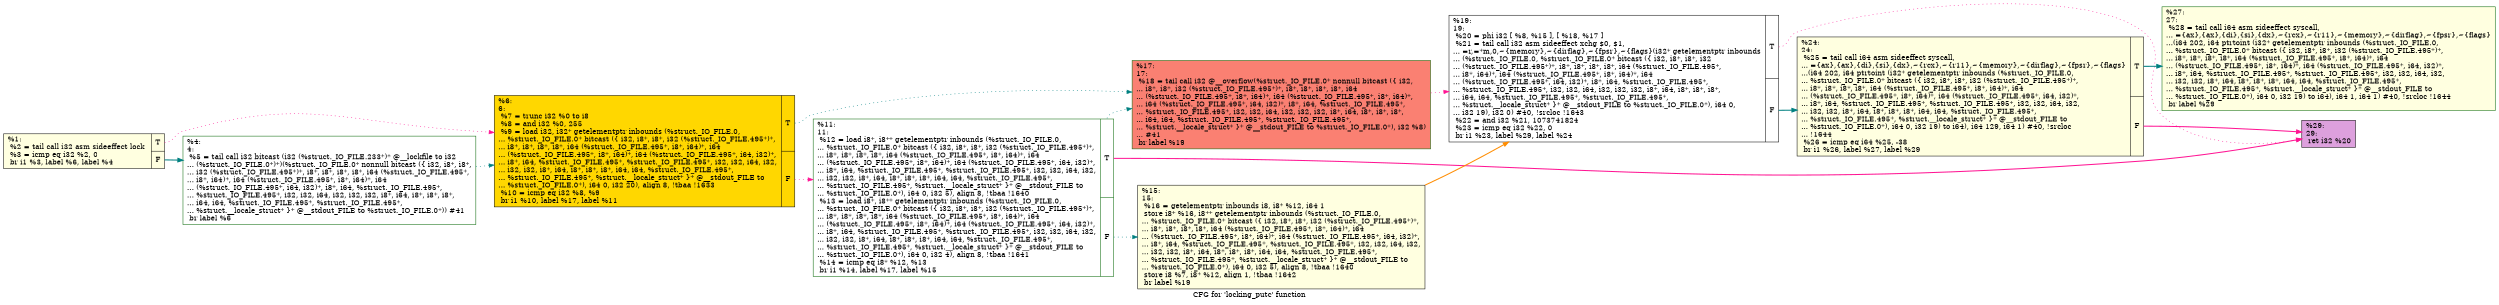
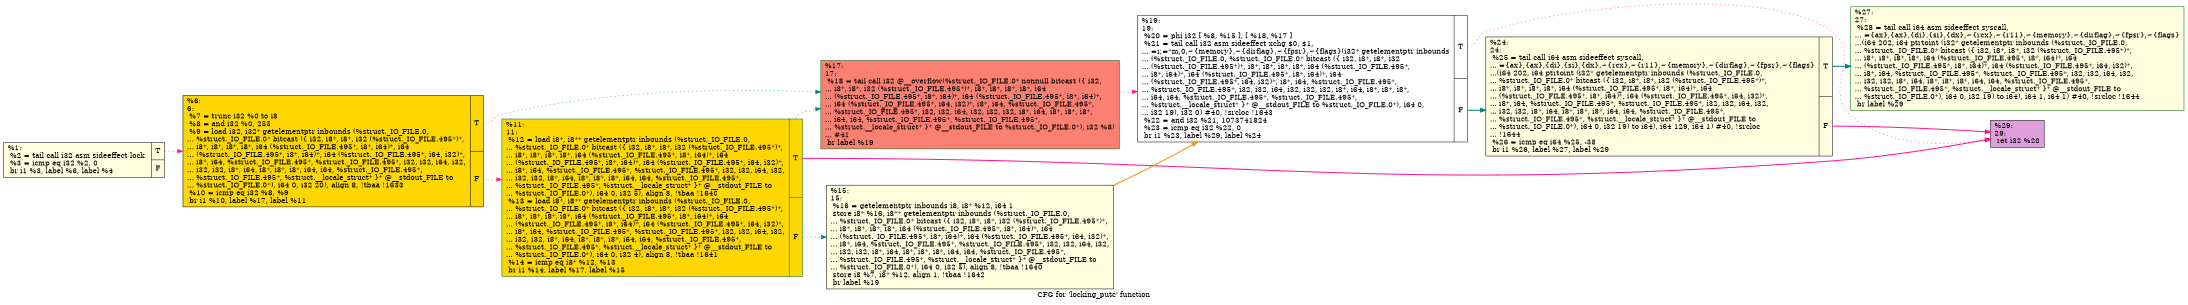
node "%4:": removed
node "%11:": fillcolor white -> gold
